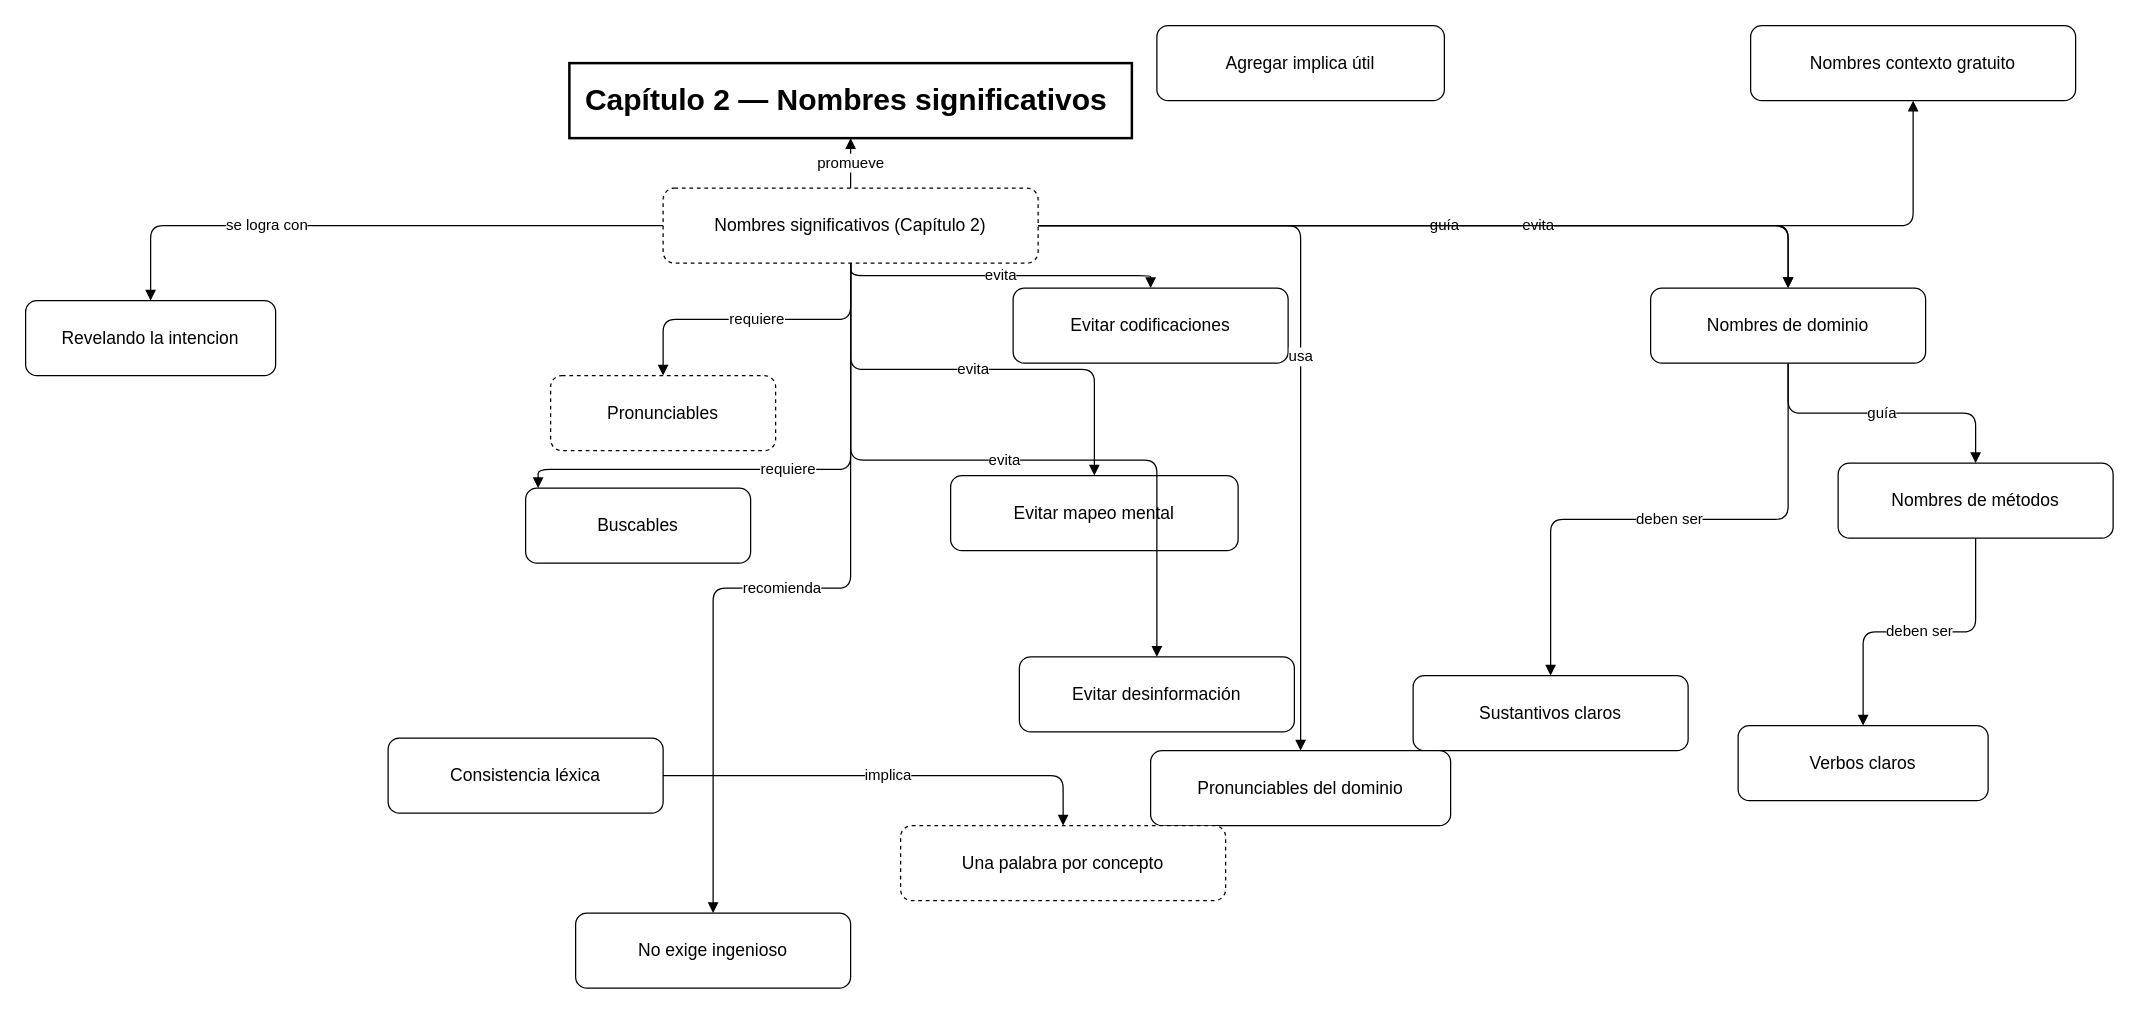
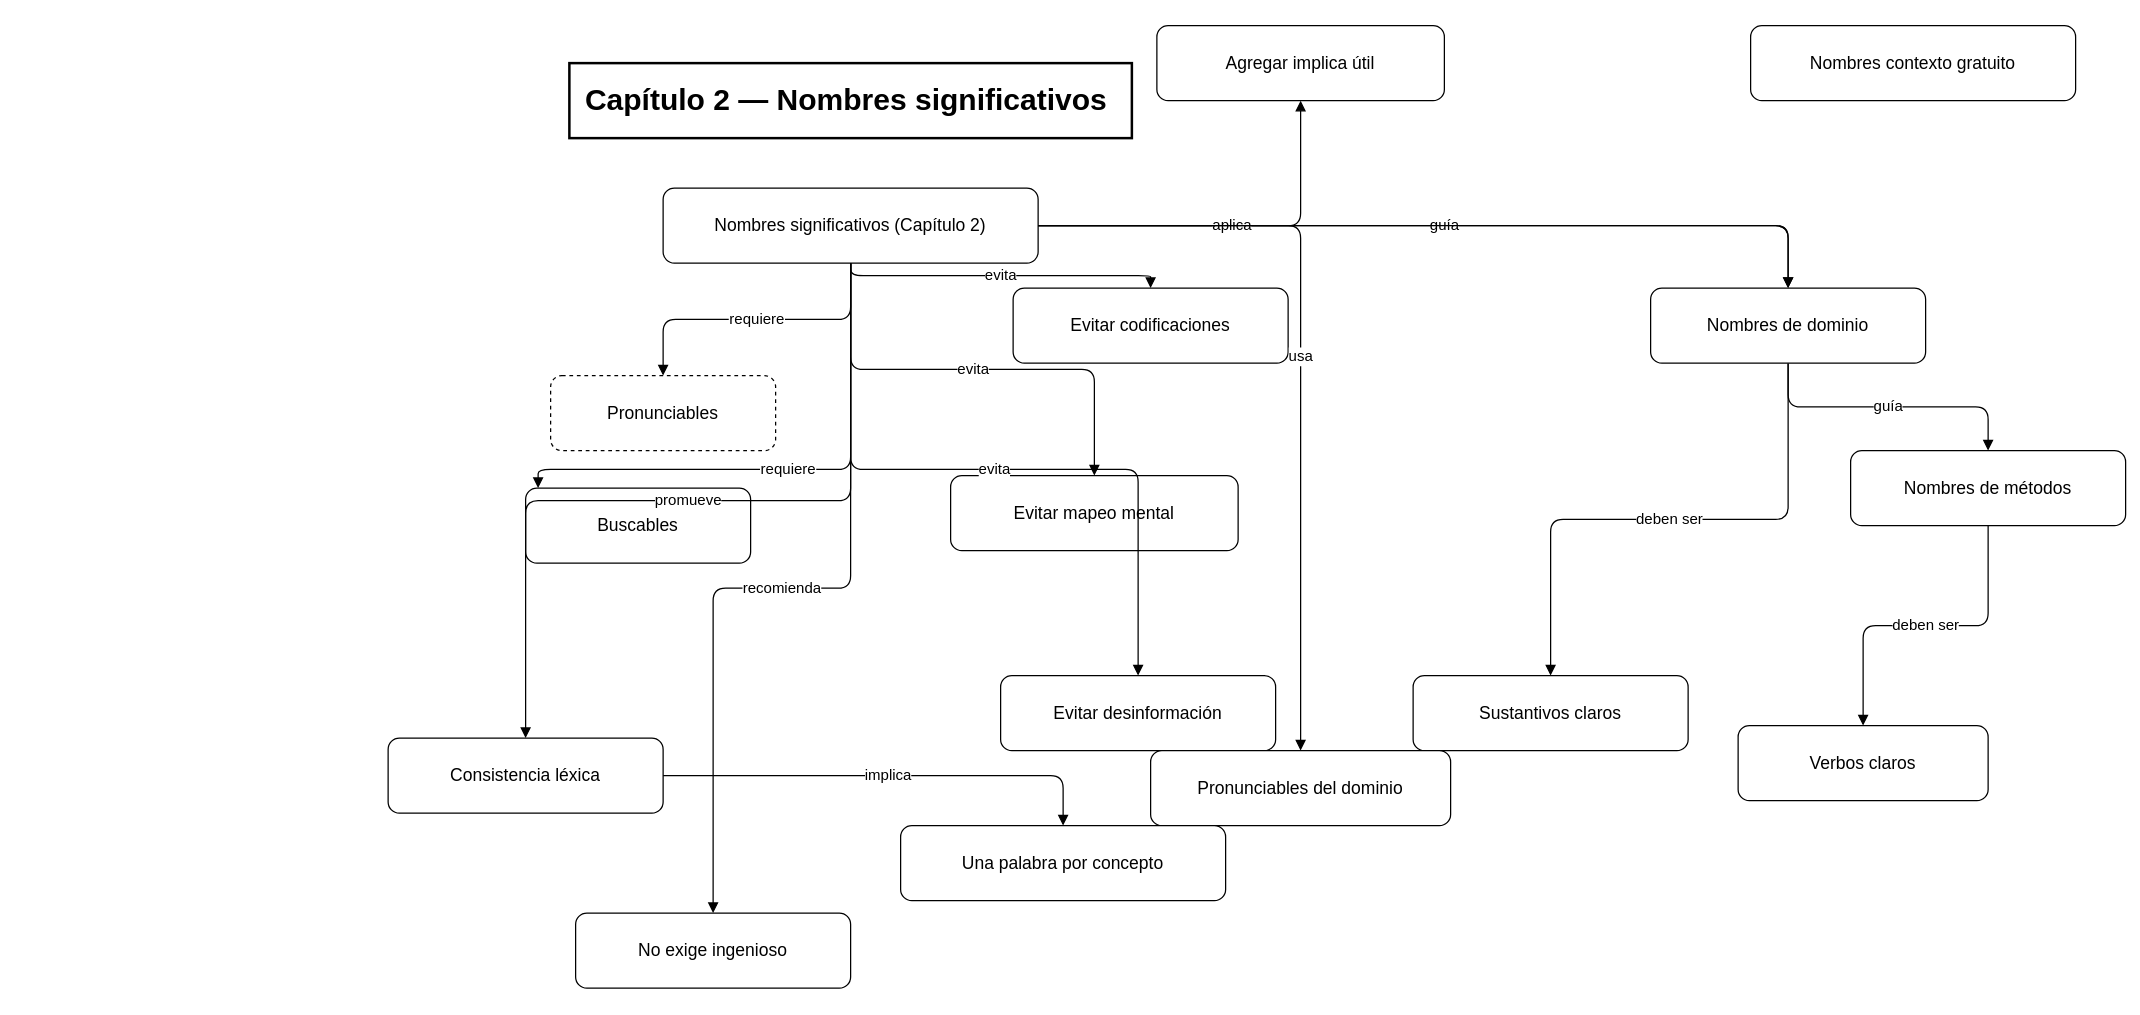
edge "Nombres significativos (Capítulo 2)" -> "Agregar implica útil": added, label "aplica"
edge "Nombres significativos (Capítulo 2)" -> "Capítulo 2 — Nombres significativos": now "Nombres significativos (Capítulo 2)" -> "Consistencia léxica"
edge "Nombres significativos (Capítulo 2)" -> "Revelando la intencion": removed, label "se logra con"
node "Nombres significativos (Capítulo 2)": style dashed -> solid
edge "Nombres significativos (Capítulo 2)" -> "Nombres contexto gratuito": removed, label "evita"
node "Revelando la intencion": removed
node "Nombres de métodos": moved (1976, 501) -> (1988, 488)
node "Evitar desinformación": moved (1157, 694) -> (1138, 713)
node "Una palabra por concepto": style dashed -> solid
